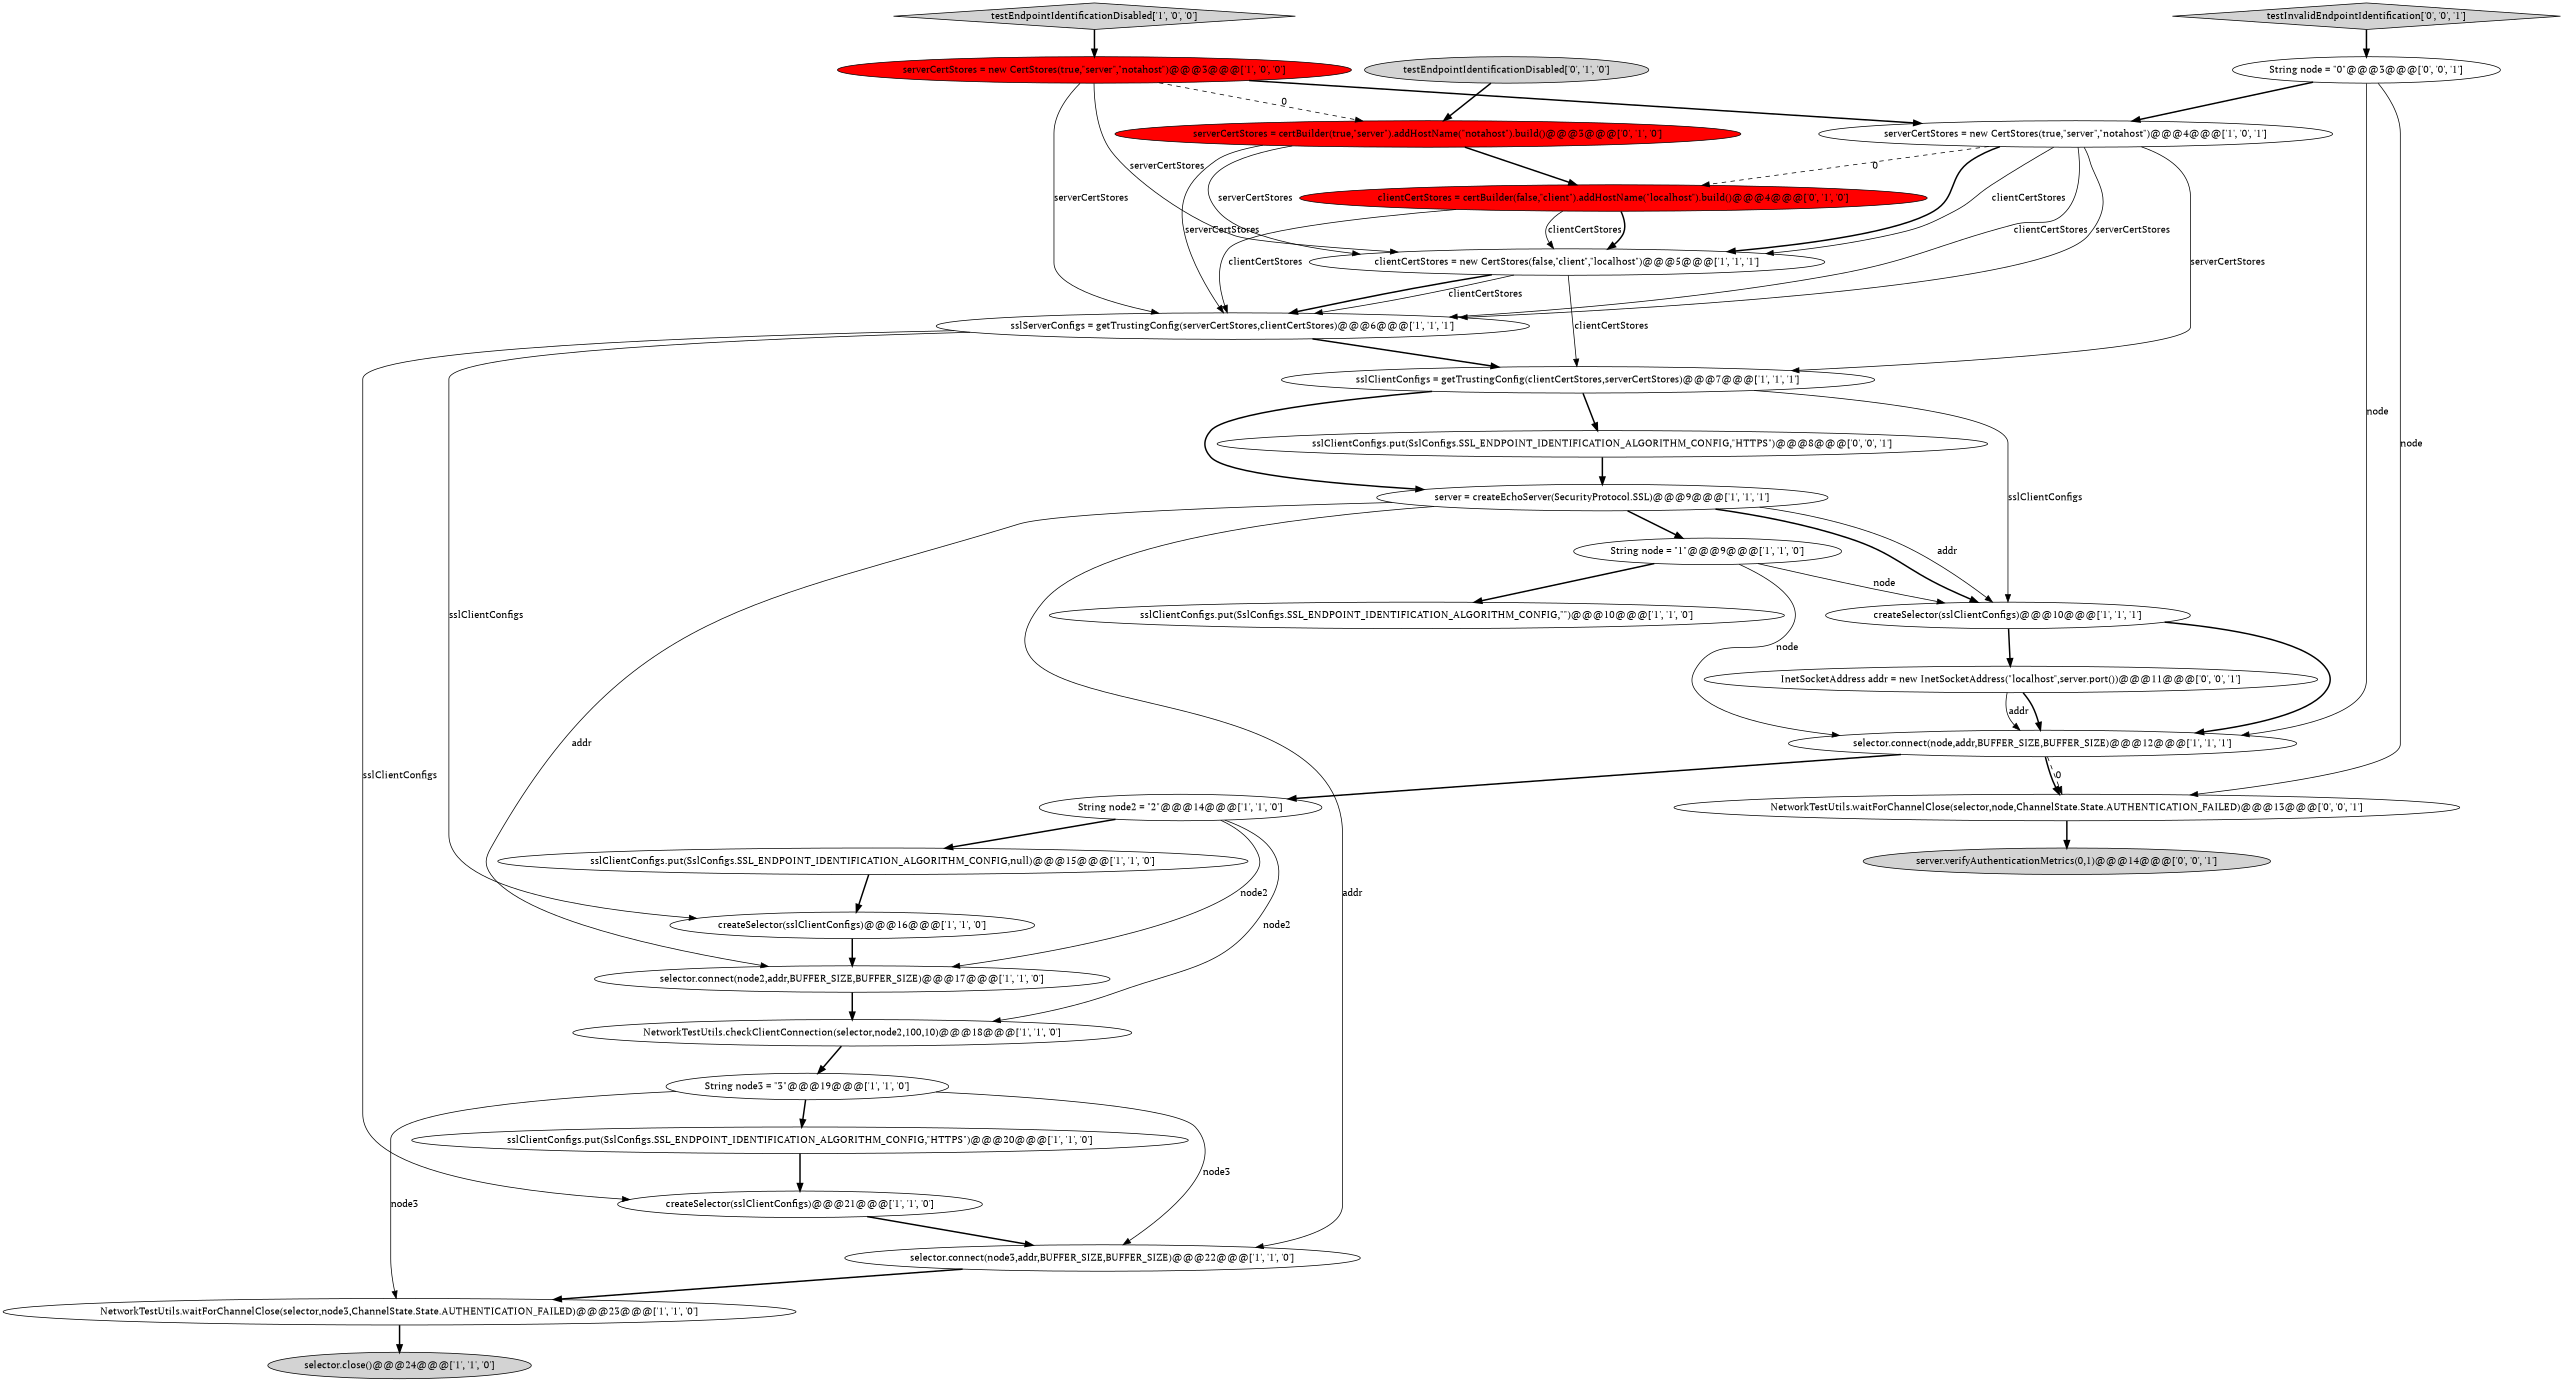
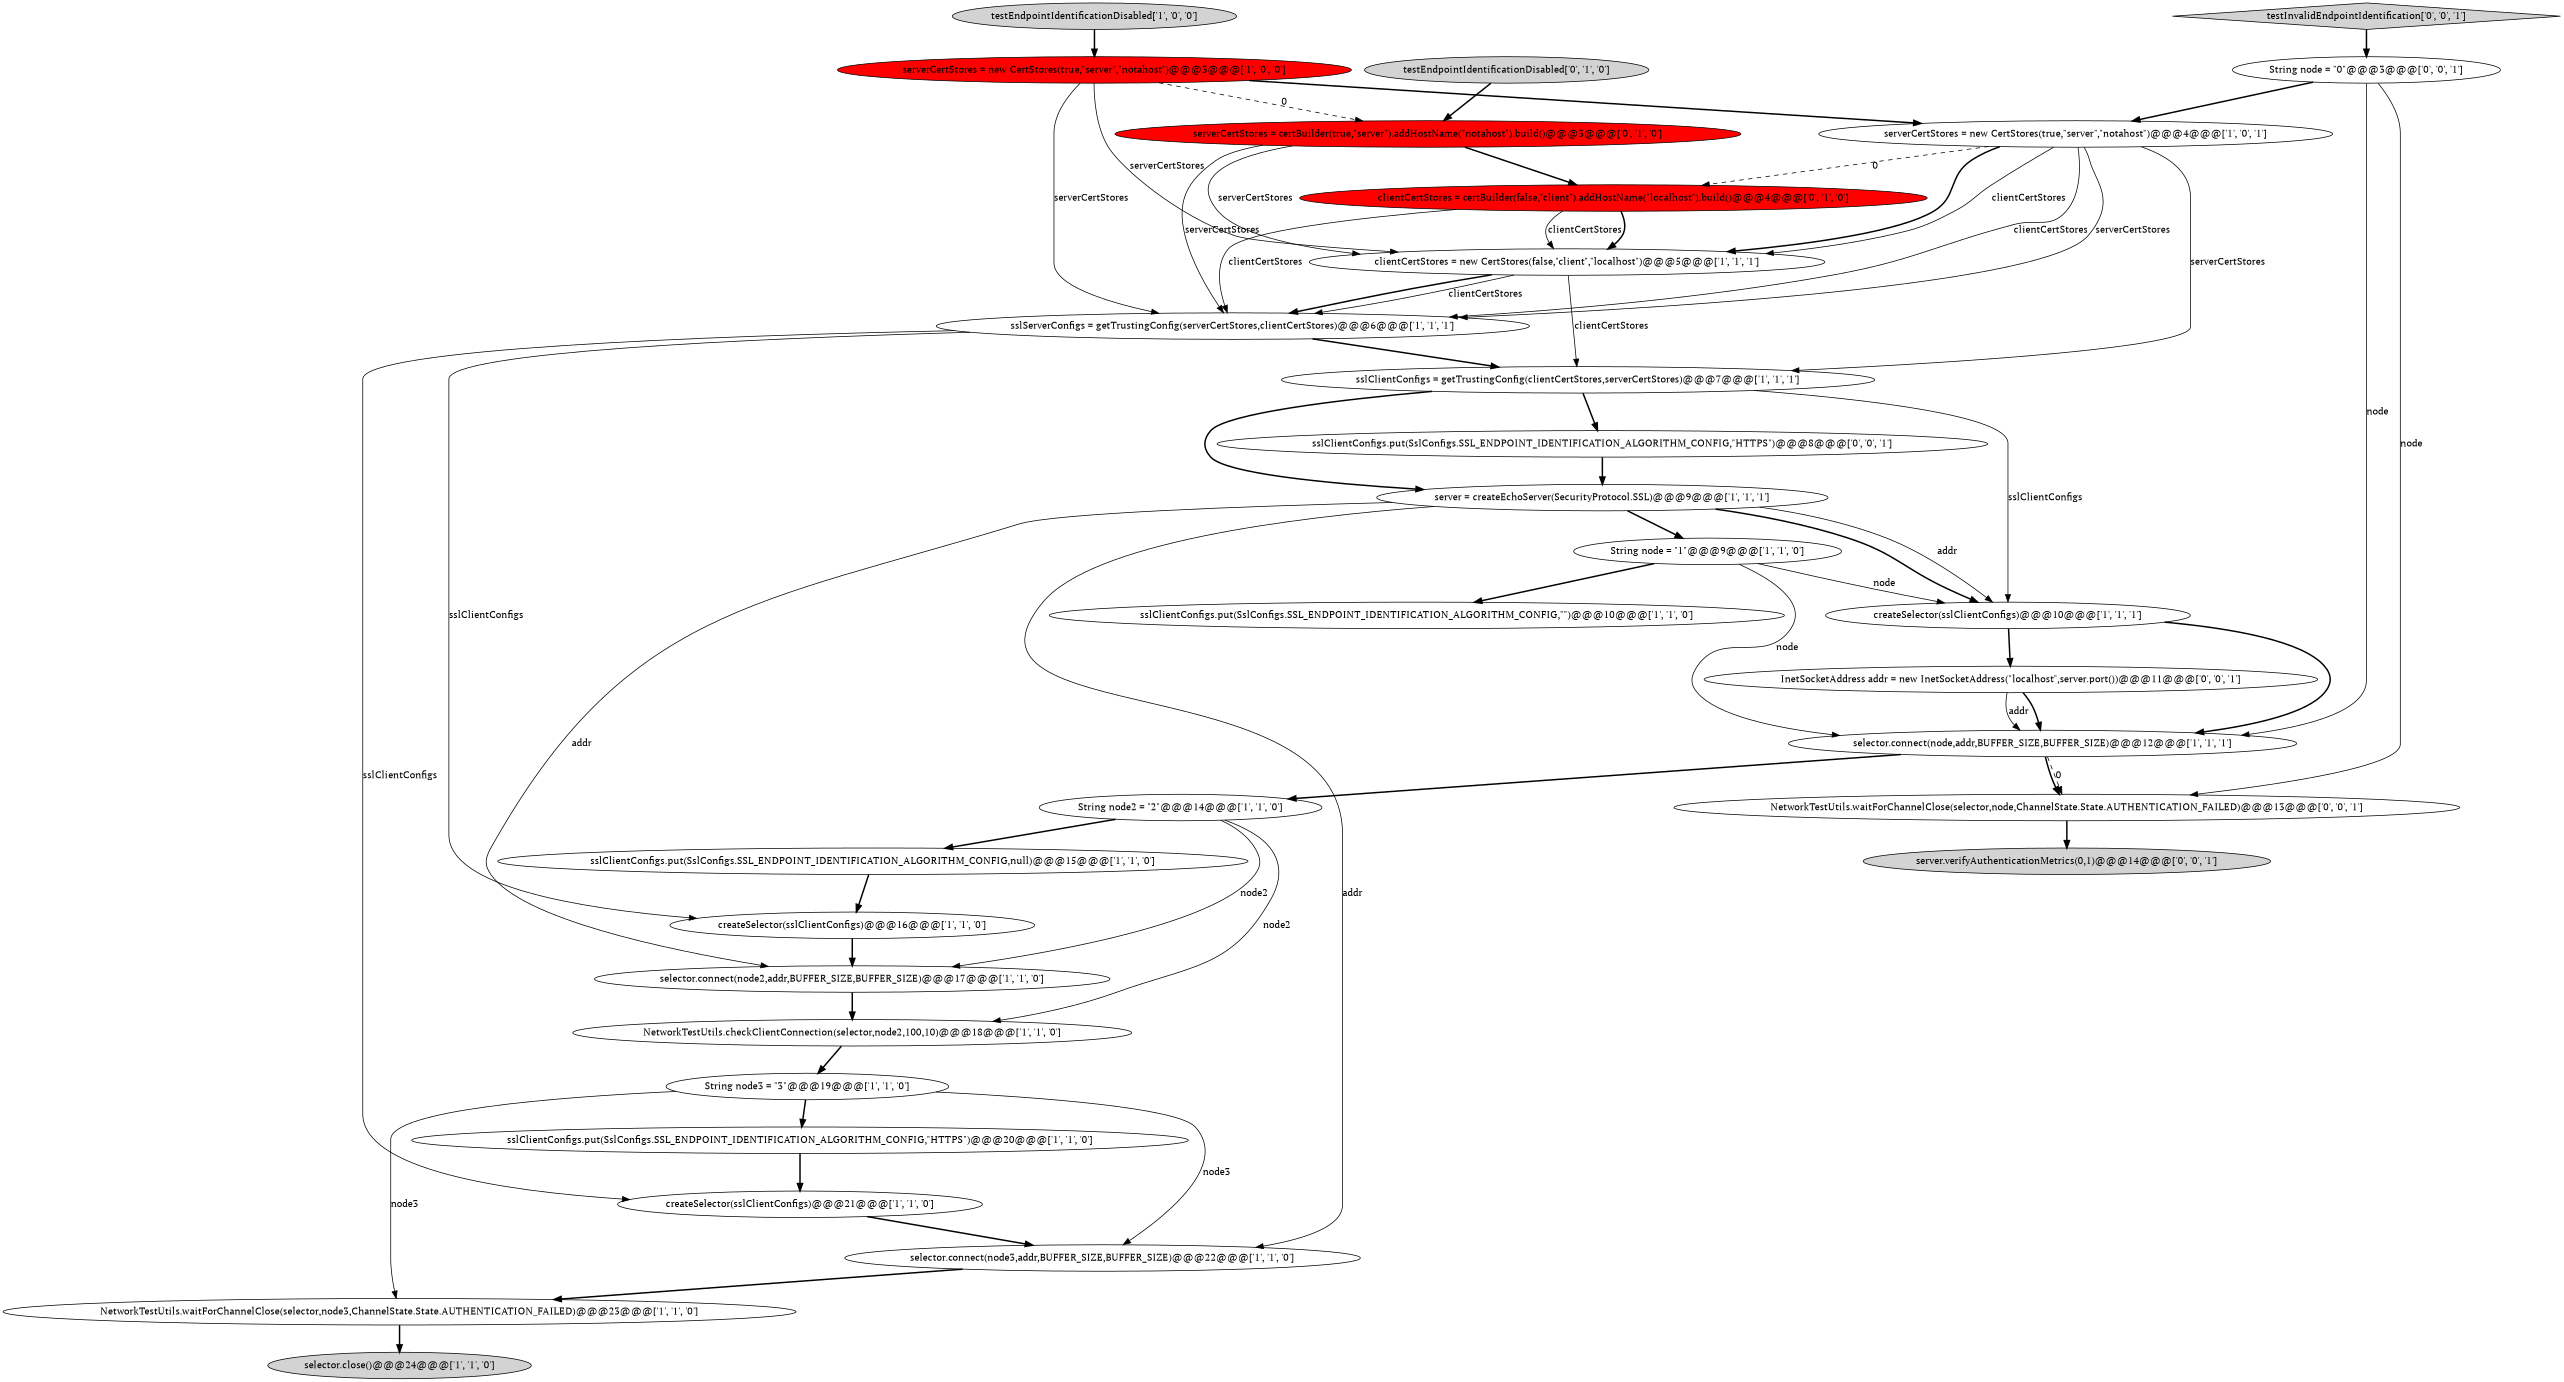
node "testEndpointIdentificationDisabled['1', '0', '0']": shape diamond -> ellipse
